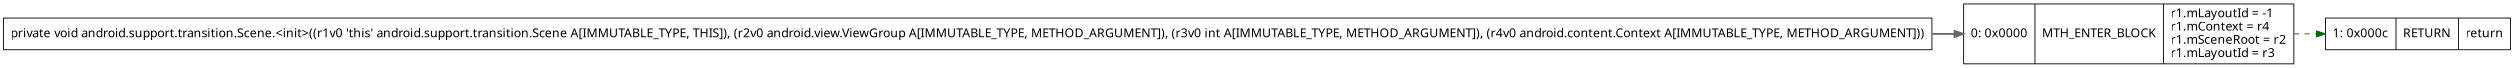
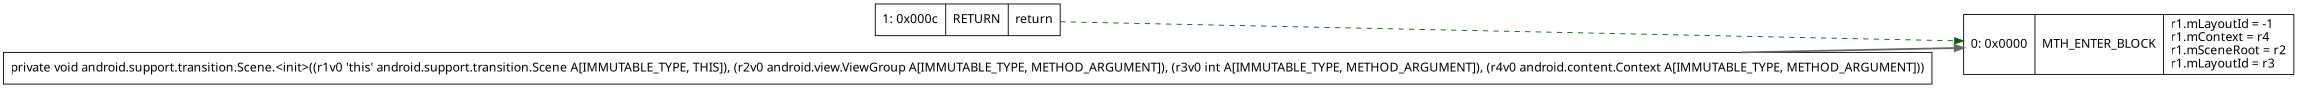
edge "0: 0x0000" -> "1: 0x000c": reversed
